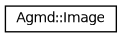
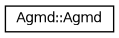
node "Agmd::Image": label "Agmd::Image" -> "Agmd::Agmd"
